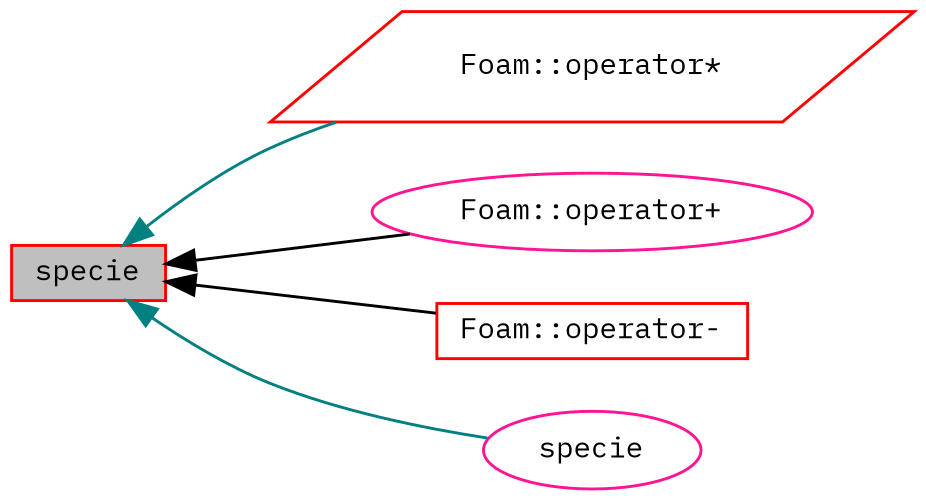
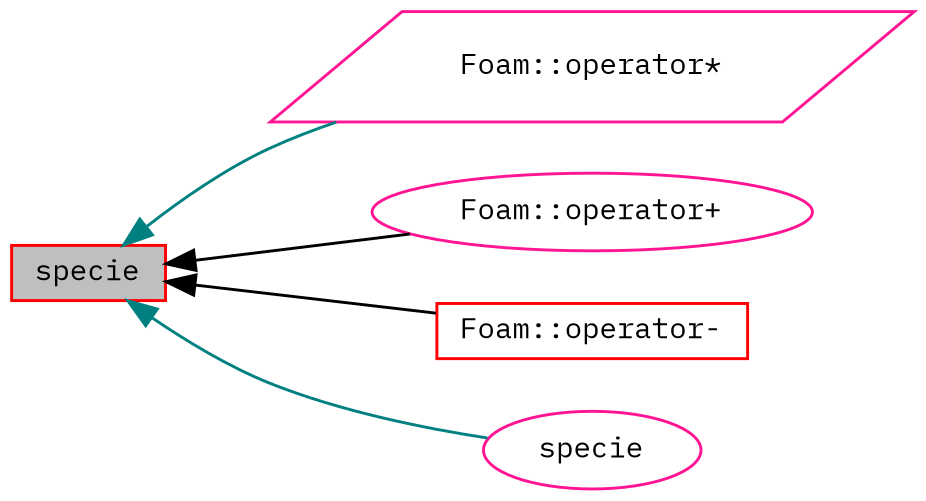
node "Foam::operator*": color red -> deeppink
